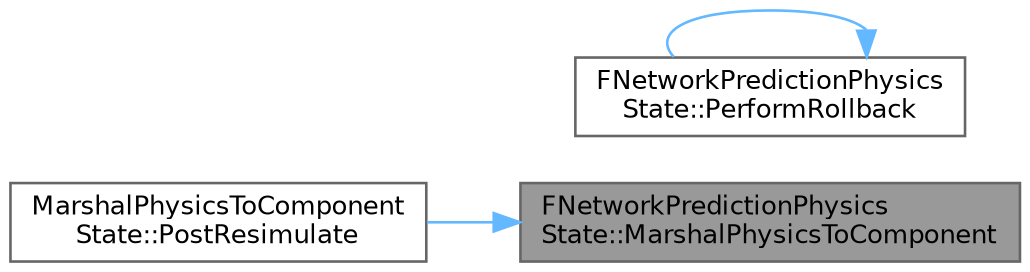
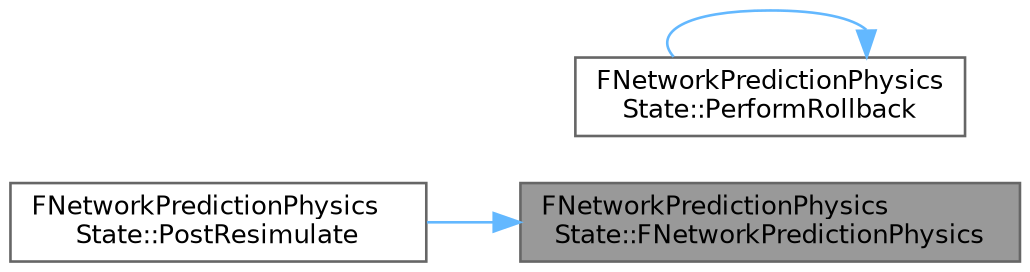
node "MarshalPhysicsToComponent State::PostResimulate": label "MarshalPhysicsToComponent State::PostResimulate" -> "FNetworkPredictionPhysics State::PostResimulate"
node "FNetworkPredictionPhysics State::MarshalPhysicsToComponent": label "FNetworkPredictionPhysics State::MarshalPhysicsToComponent" -> "FNetworkPredictionPhysics State::FNetworkPredictionPhysics"
